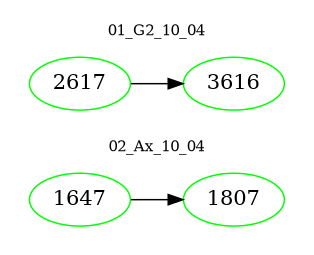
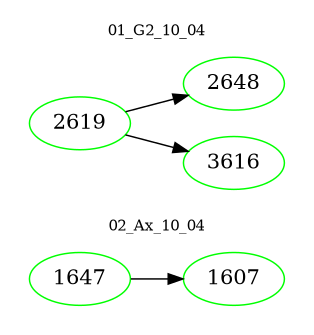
node "2617": label "2617" -> "2619"
node "2648": added
node "1807": label "1807" -> "1607"
